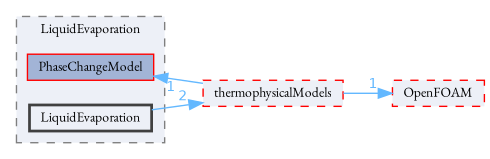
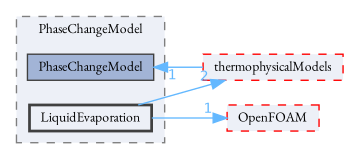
cluster "LiquidEvaporation": label "LiquidEvaporation" -> "PhaseChangeModel"
node "PhaseChangeModel": color red -> grey25
edge "thermophysicalModels" -> "OpenFOAM": now "LiquidEvaporation" -> "OpenFOAM"
